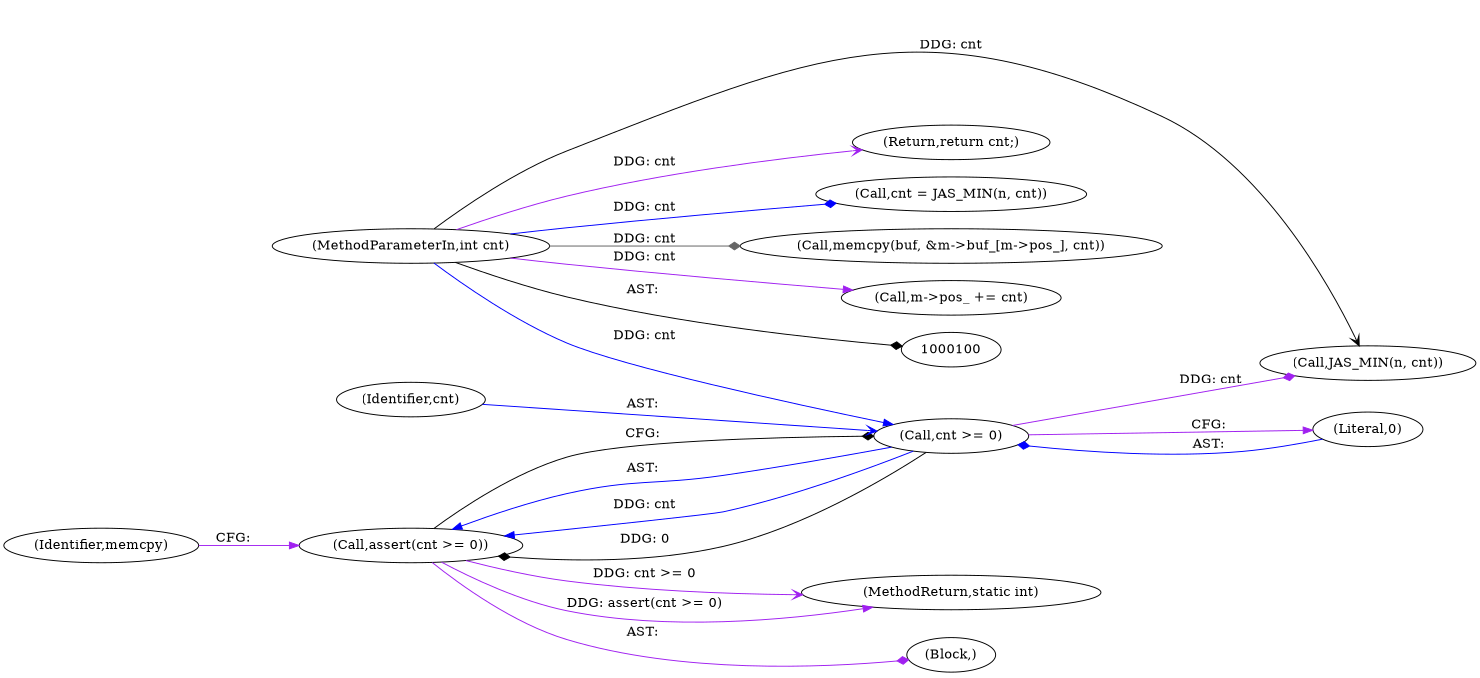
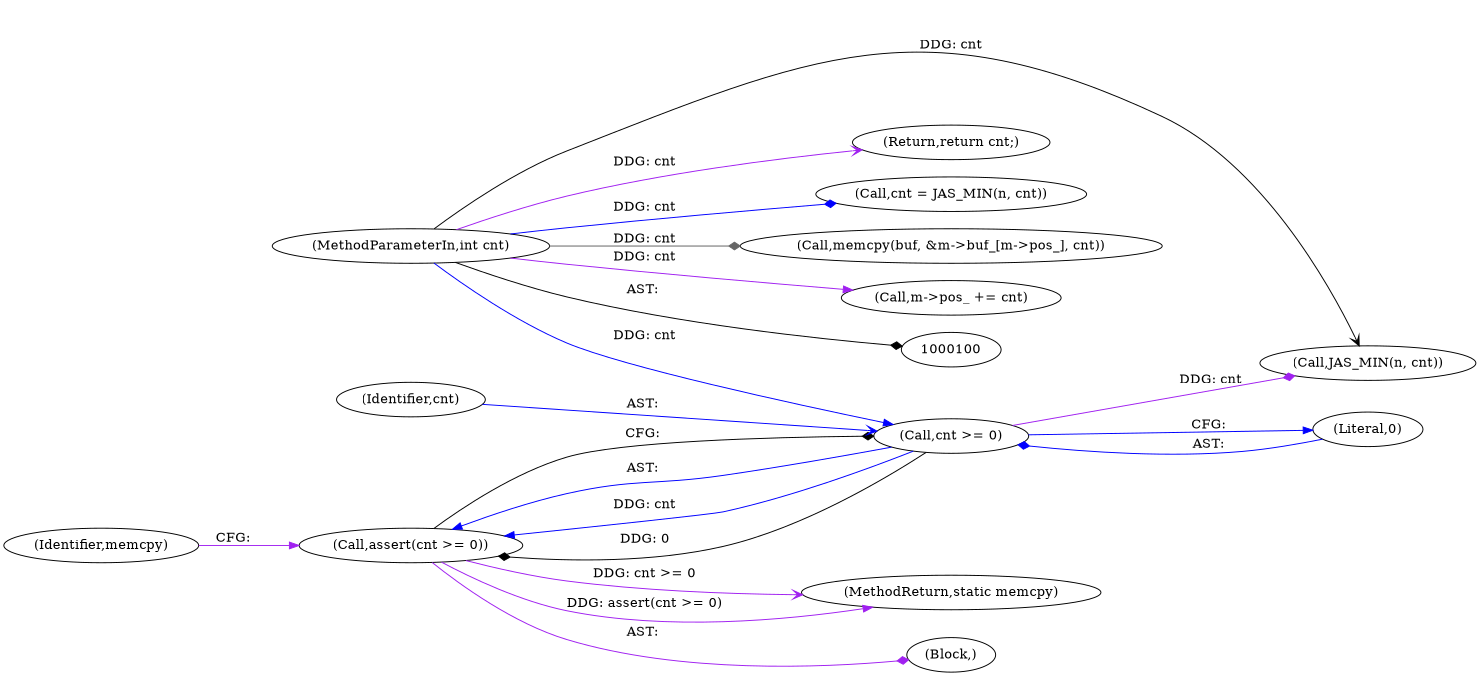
edge "(Call,cnt >= 0)" -> "(Literal,0)": color purple -> blue
node "(MethodReturn,static int)": label "(MethodReturn,static int)" -> "(MethodReturn,static memcpy)"
